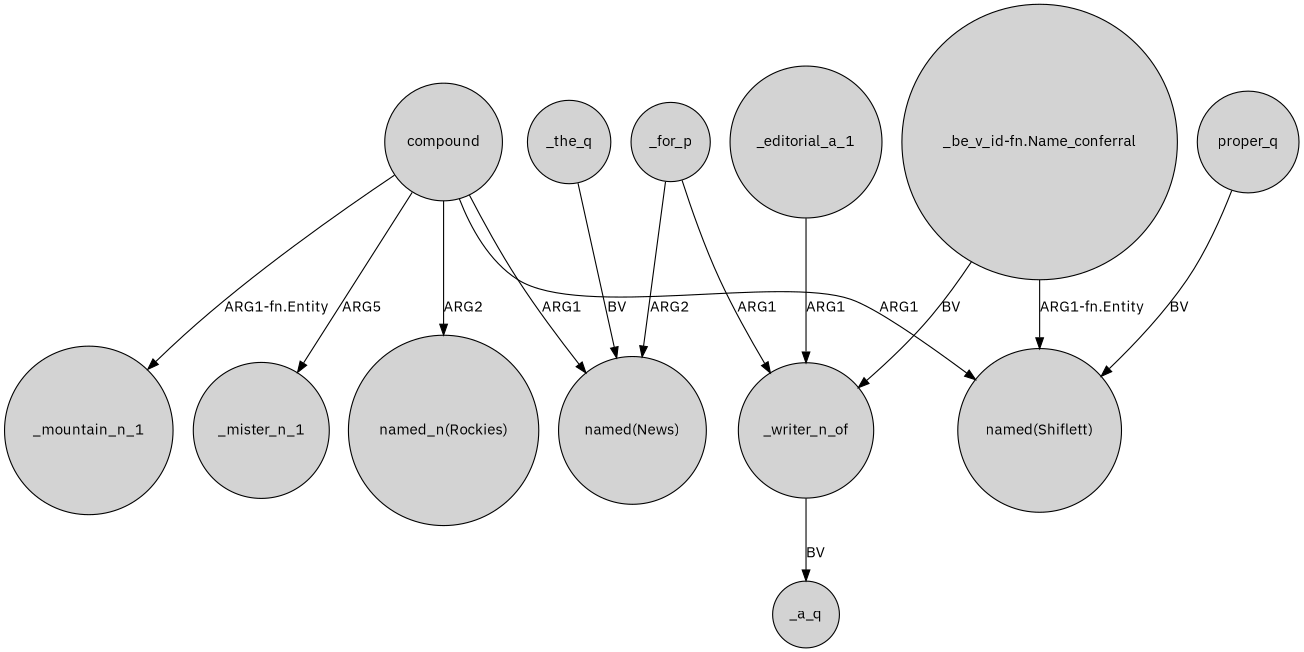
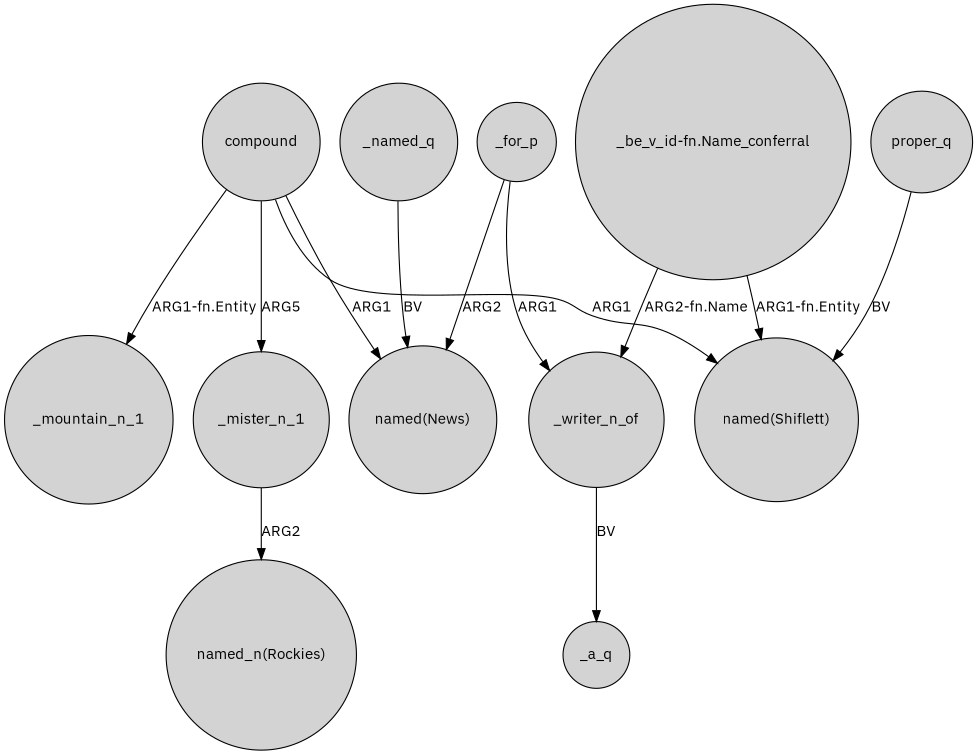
node "_the_q": label "_the_q" -> "_named_q"
node "_editorial_a_1": removed
edge "compound" -> "named_n(Rockies)": now "_mister_n_1" -> "named_n(Rockies)"
edge "_be_v_id-fn.Name_conferral" -> "_writer_n_of": label "BV" -> "ARG2-fn.Name"
